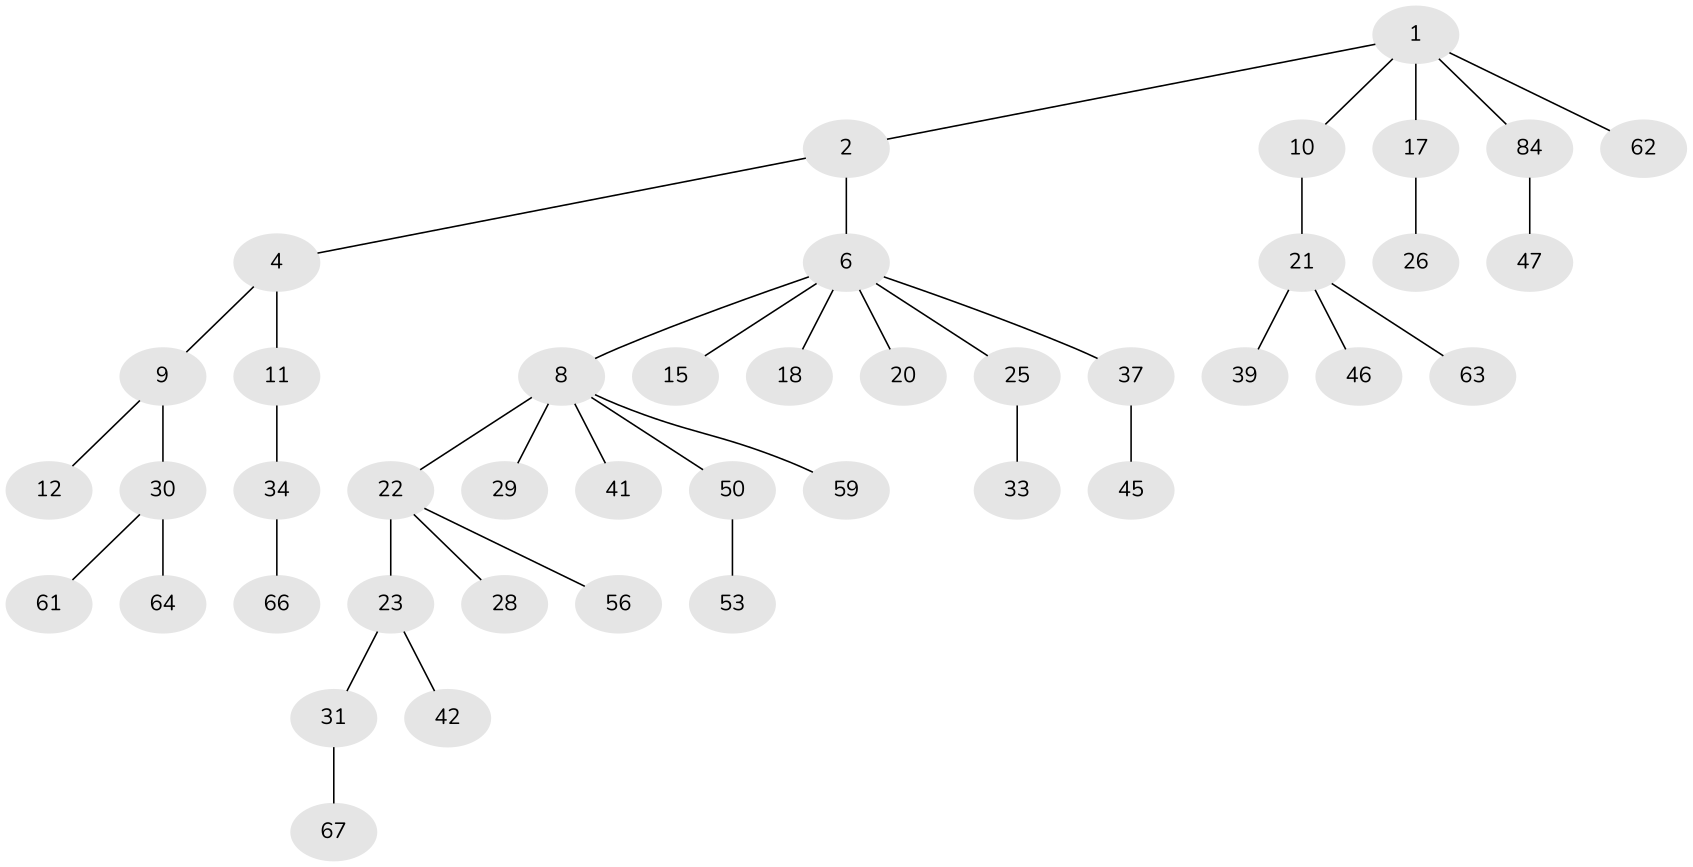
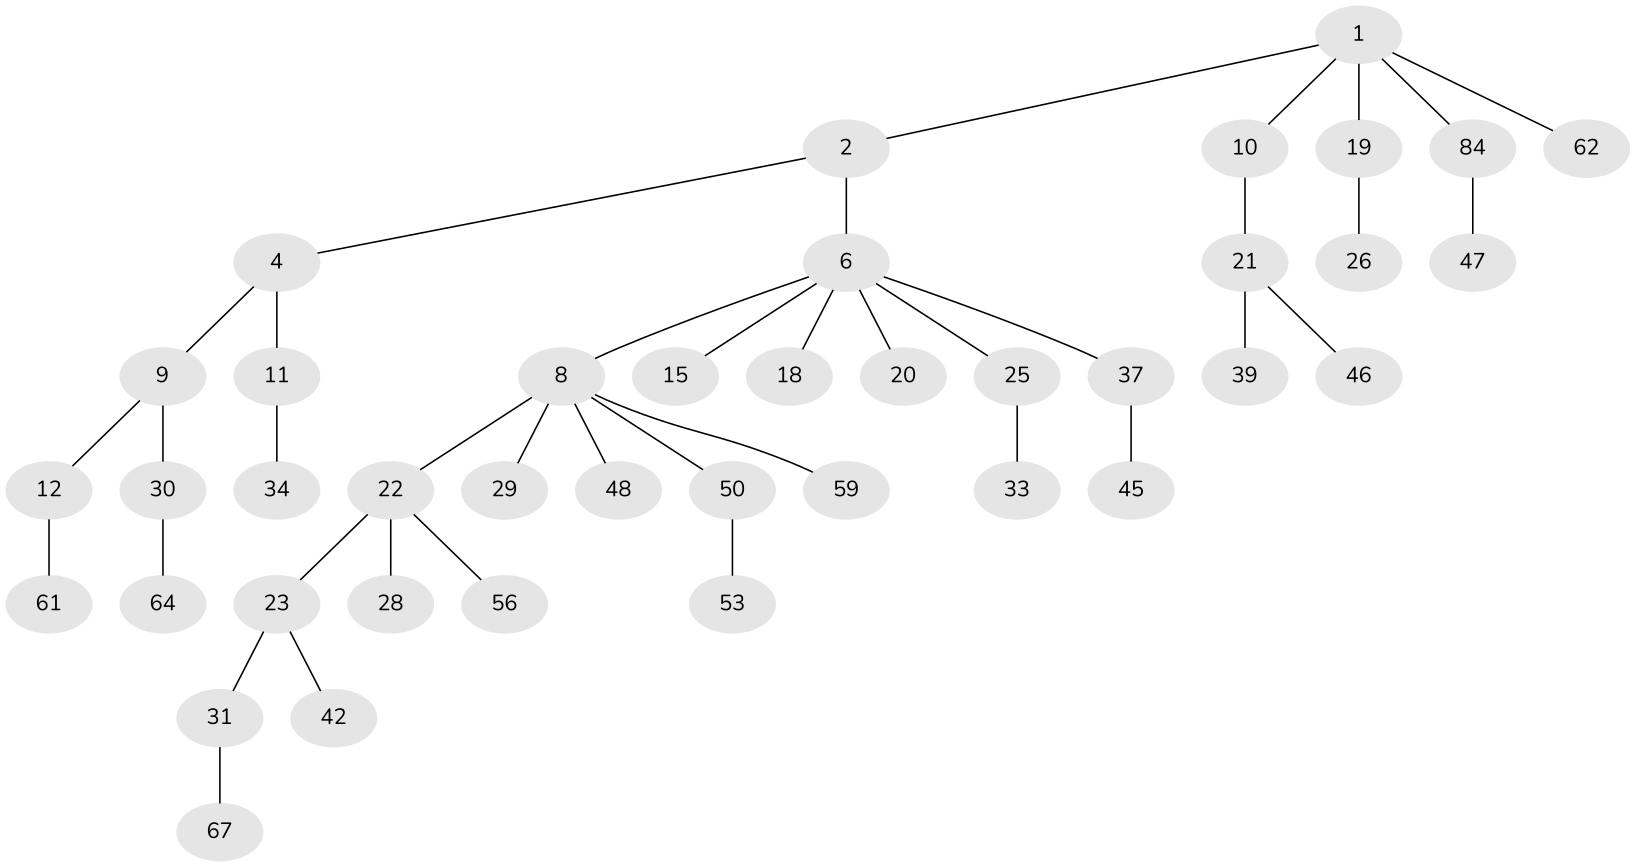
node "17": label "17" -> "19"
node "63": removed
node "41": label "41" -> "48"
edge "30" -- "61": now "12" -- "61"
node "66": removed
